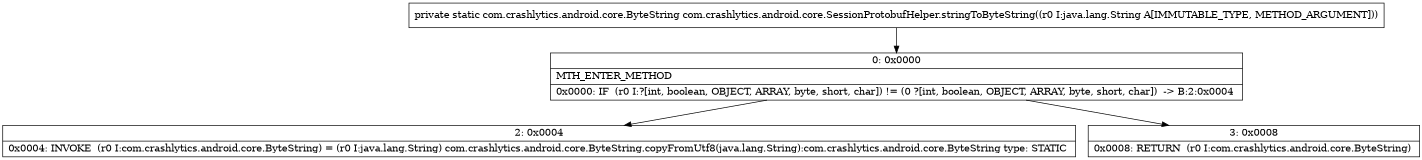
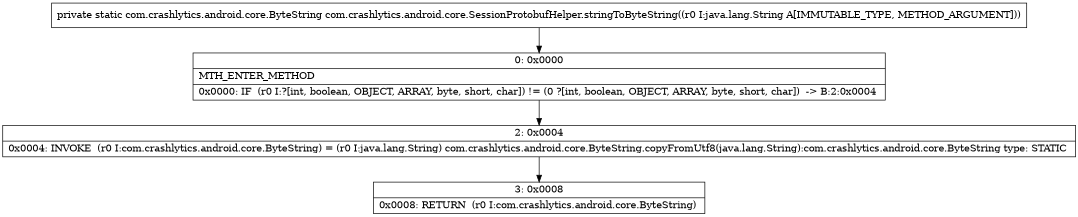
edge "0: 0x0000" -> "3: 0x0008": now "2: 0x0004" -> "3: 0x0008"
